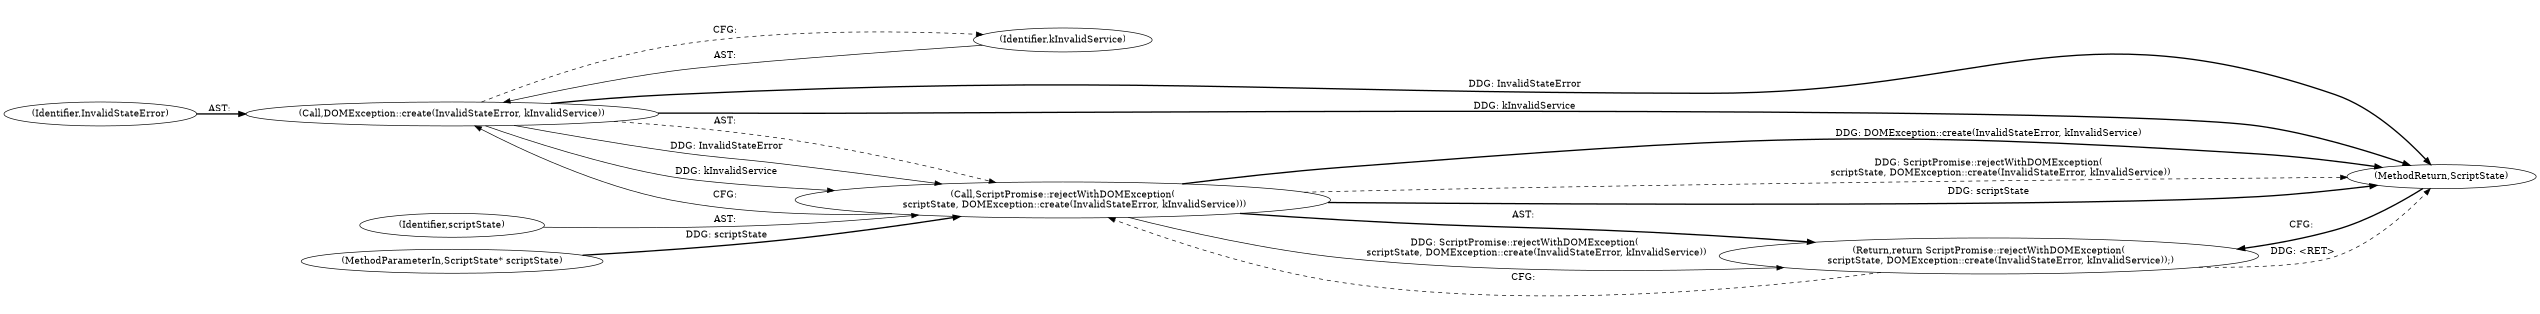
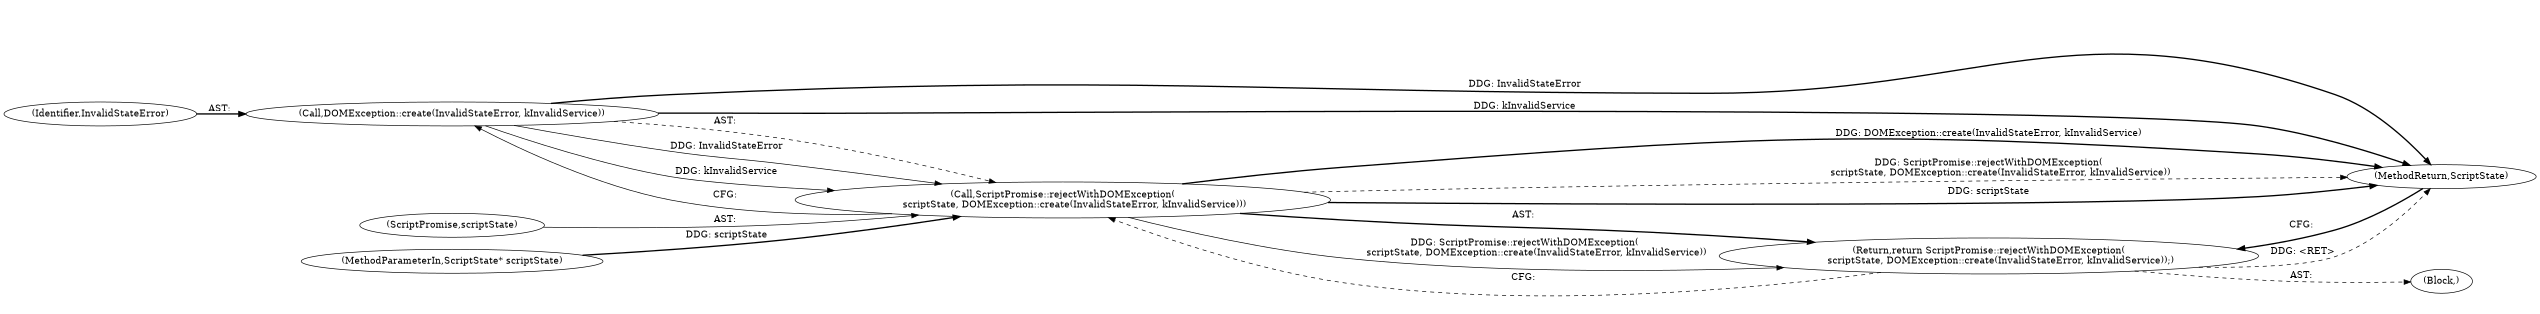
node "(Identifier,kInvalidService)": removed
node "(Identifier,scriptState)": label "(Identifier,scriptState)" -> "(ScriptPromise,scriptState)"
node "(Block,)": added
